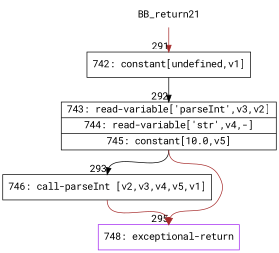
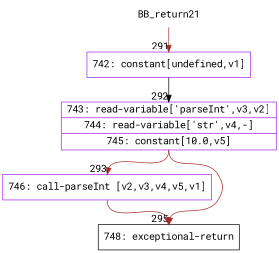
node "742: constant[undefined,v1]": color black -> purple
node "743: read-variable['parseInt',v3,v2]": color black -> purple
edge "743: read-variable['parseInt',v3,v2]" -> "746: call-parseInt [v2,v3,v4,v5,v1]": color black -> brown
node "746: call-parseInt [v2,v3,v4,v5,v1]": color black -> purple
node "748: exceptional-return": color purple -> black
